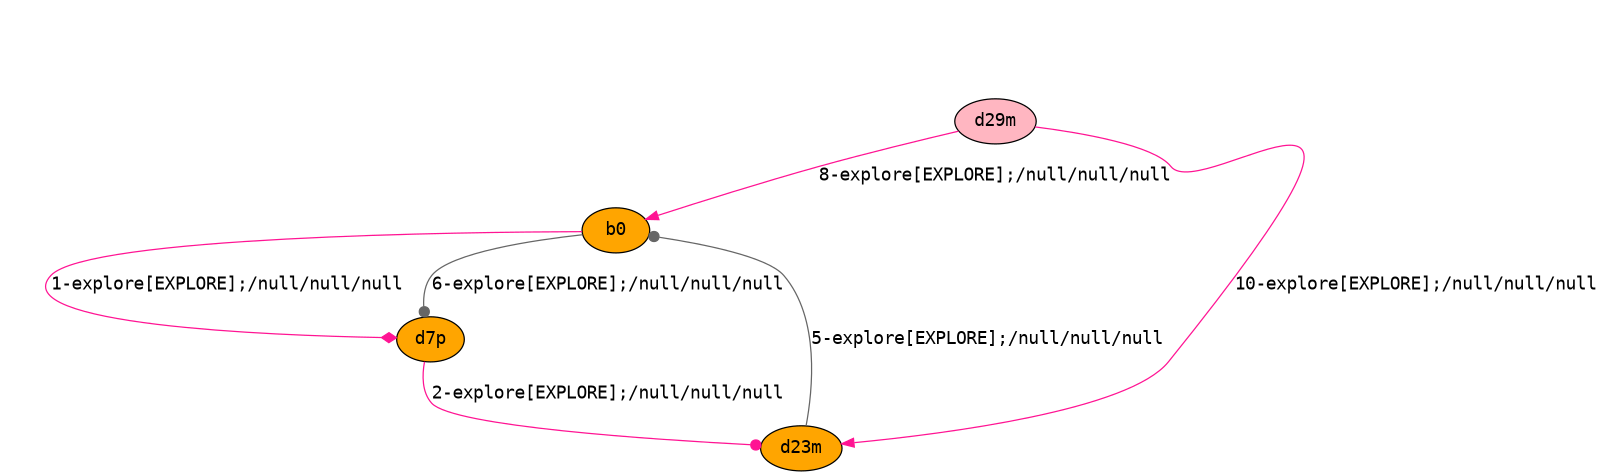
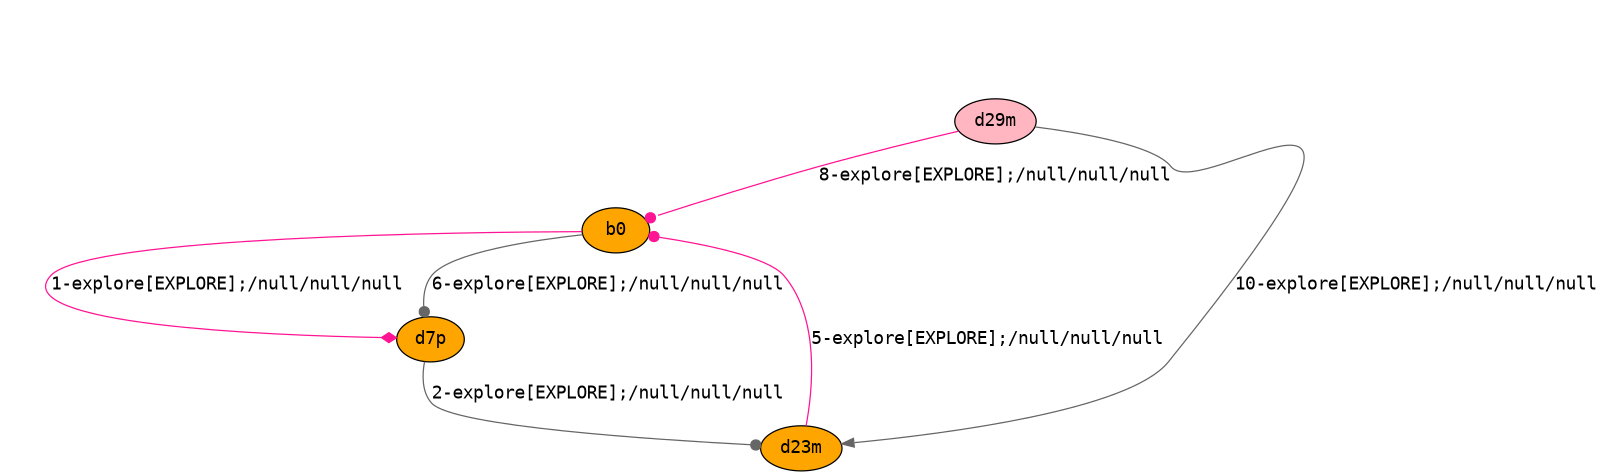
edge "d29m" -> "b0": arrowhead normal -> dot
edge "d29m" -> "d23m": color deeppink -> gray40
edge "d23m" -> "b0": color gray40 -> deeppink
edge "d7p" -> "d23m": color deeppink -> gray40
